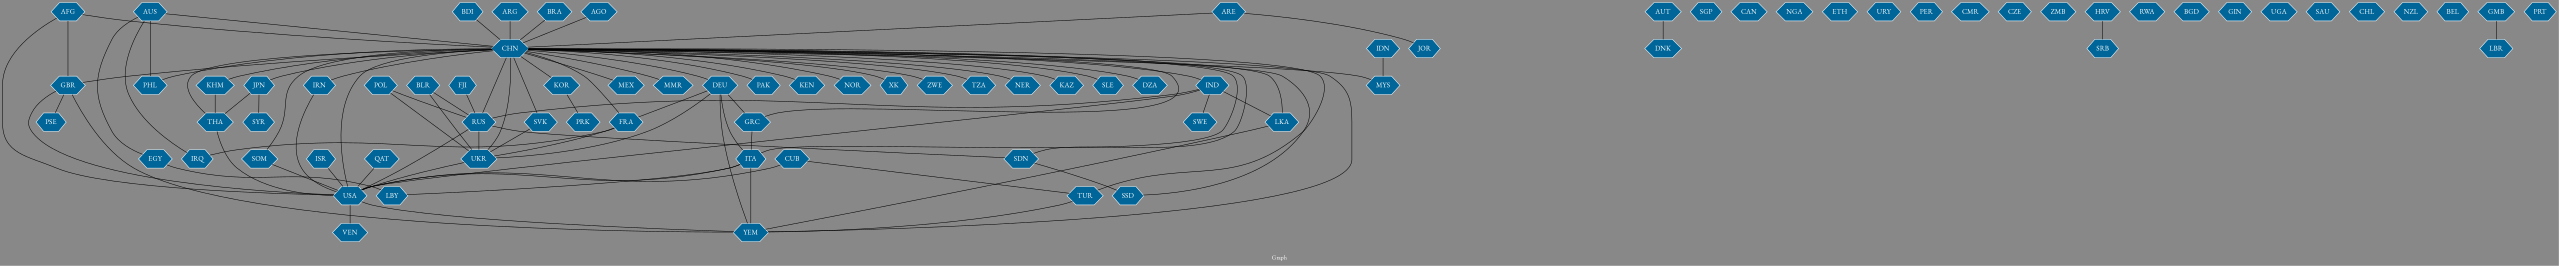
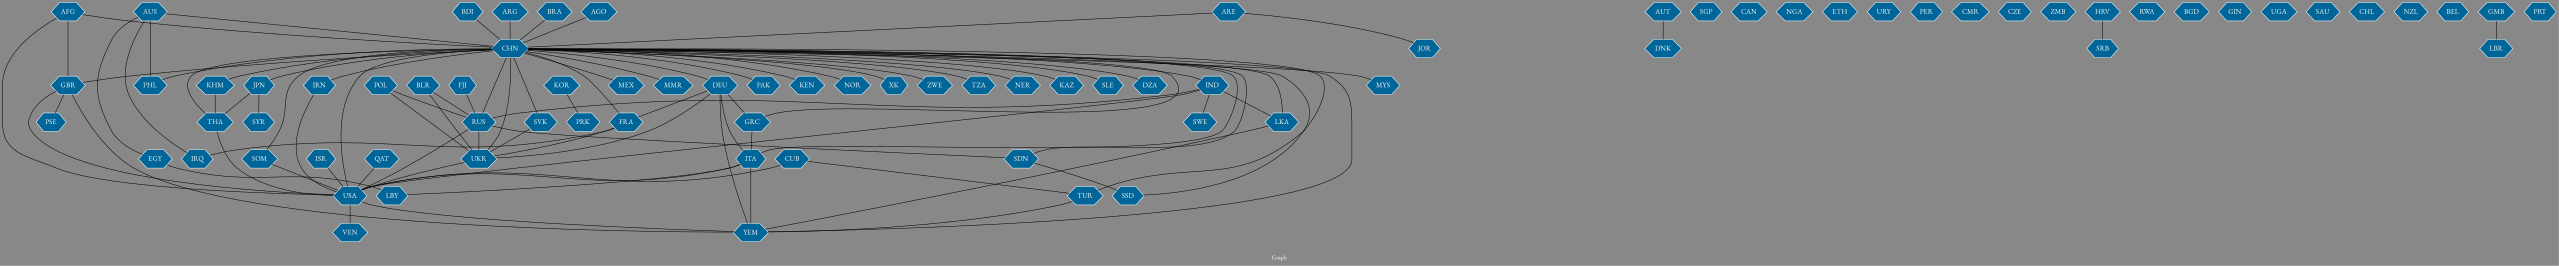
node "IDN": removed
edge "CHN" -- "KOR": removed
